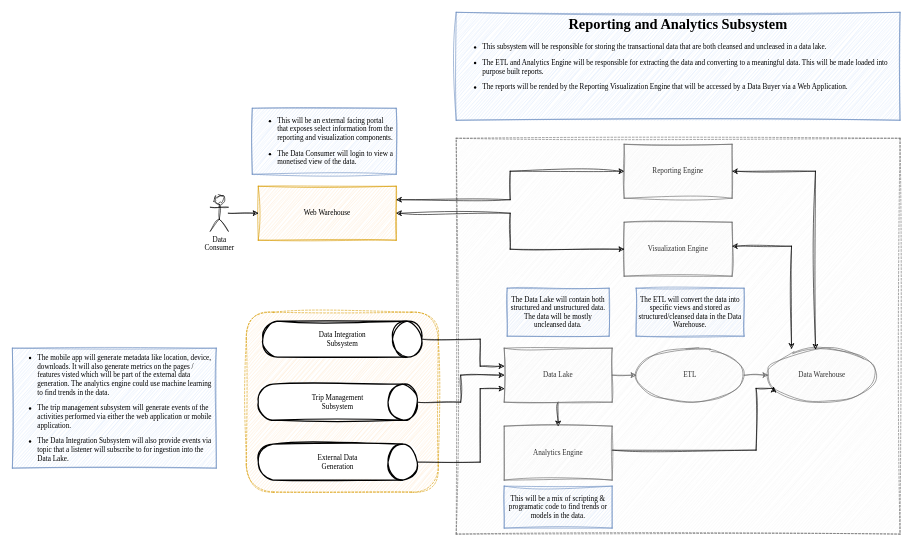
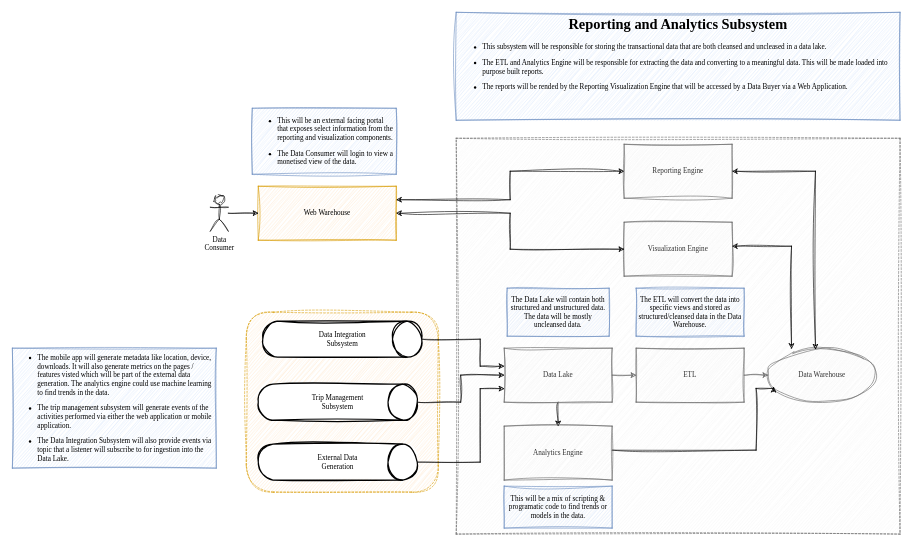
node "ETL": shape ellipse -> rectangle
